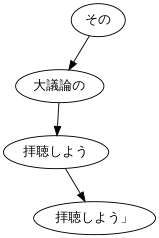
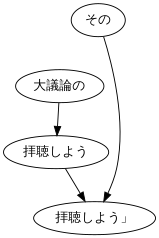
edge "その" -> "大議論の": now "その" -> "拝聴しよう」"
